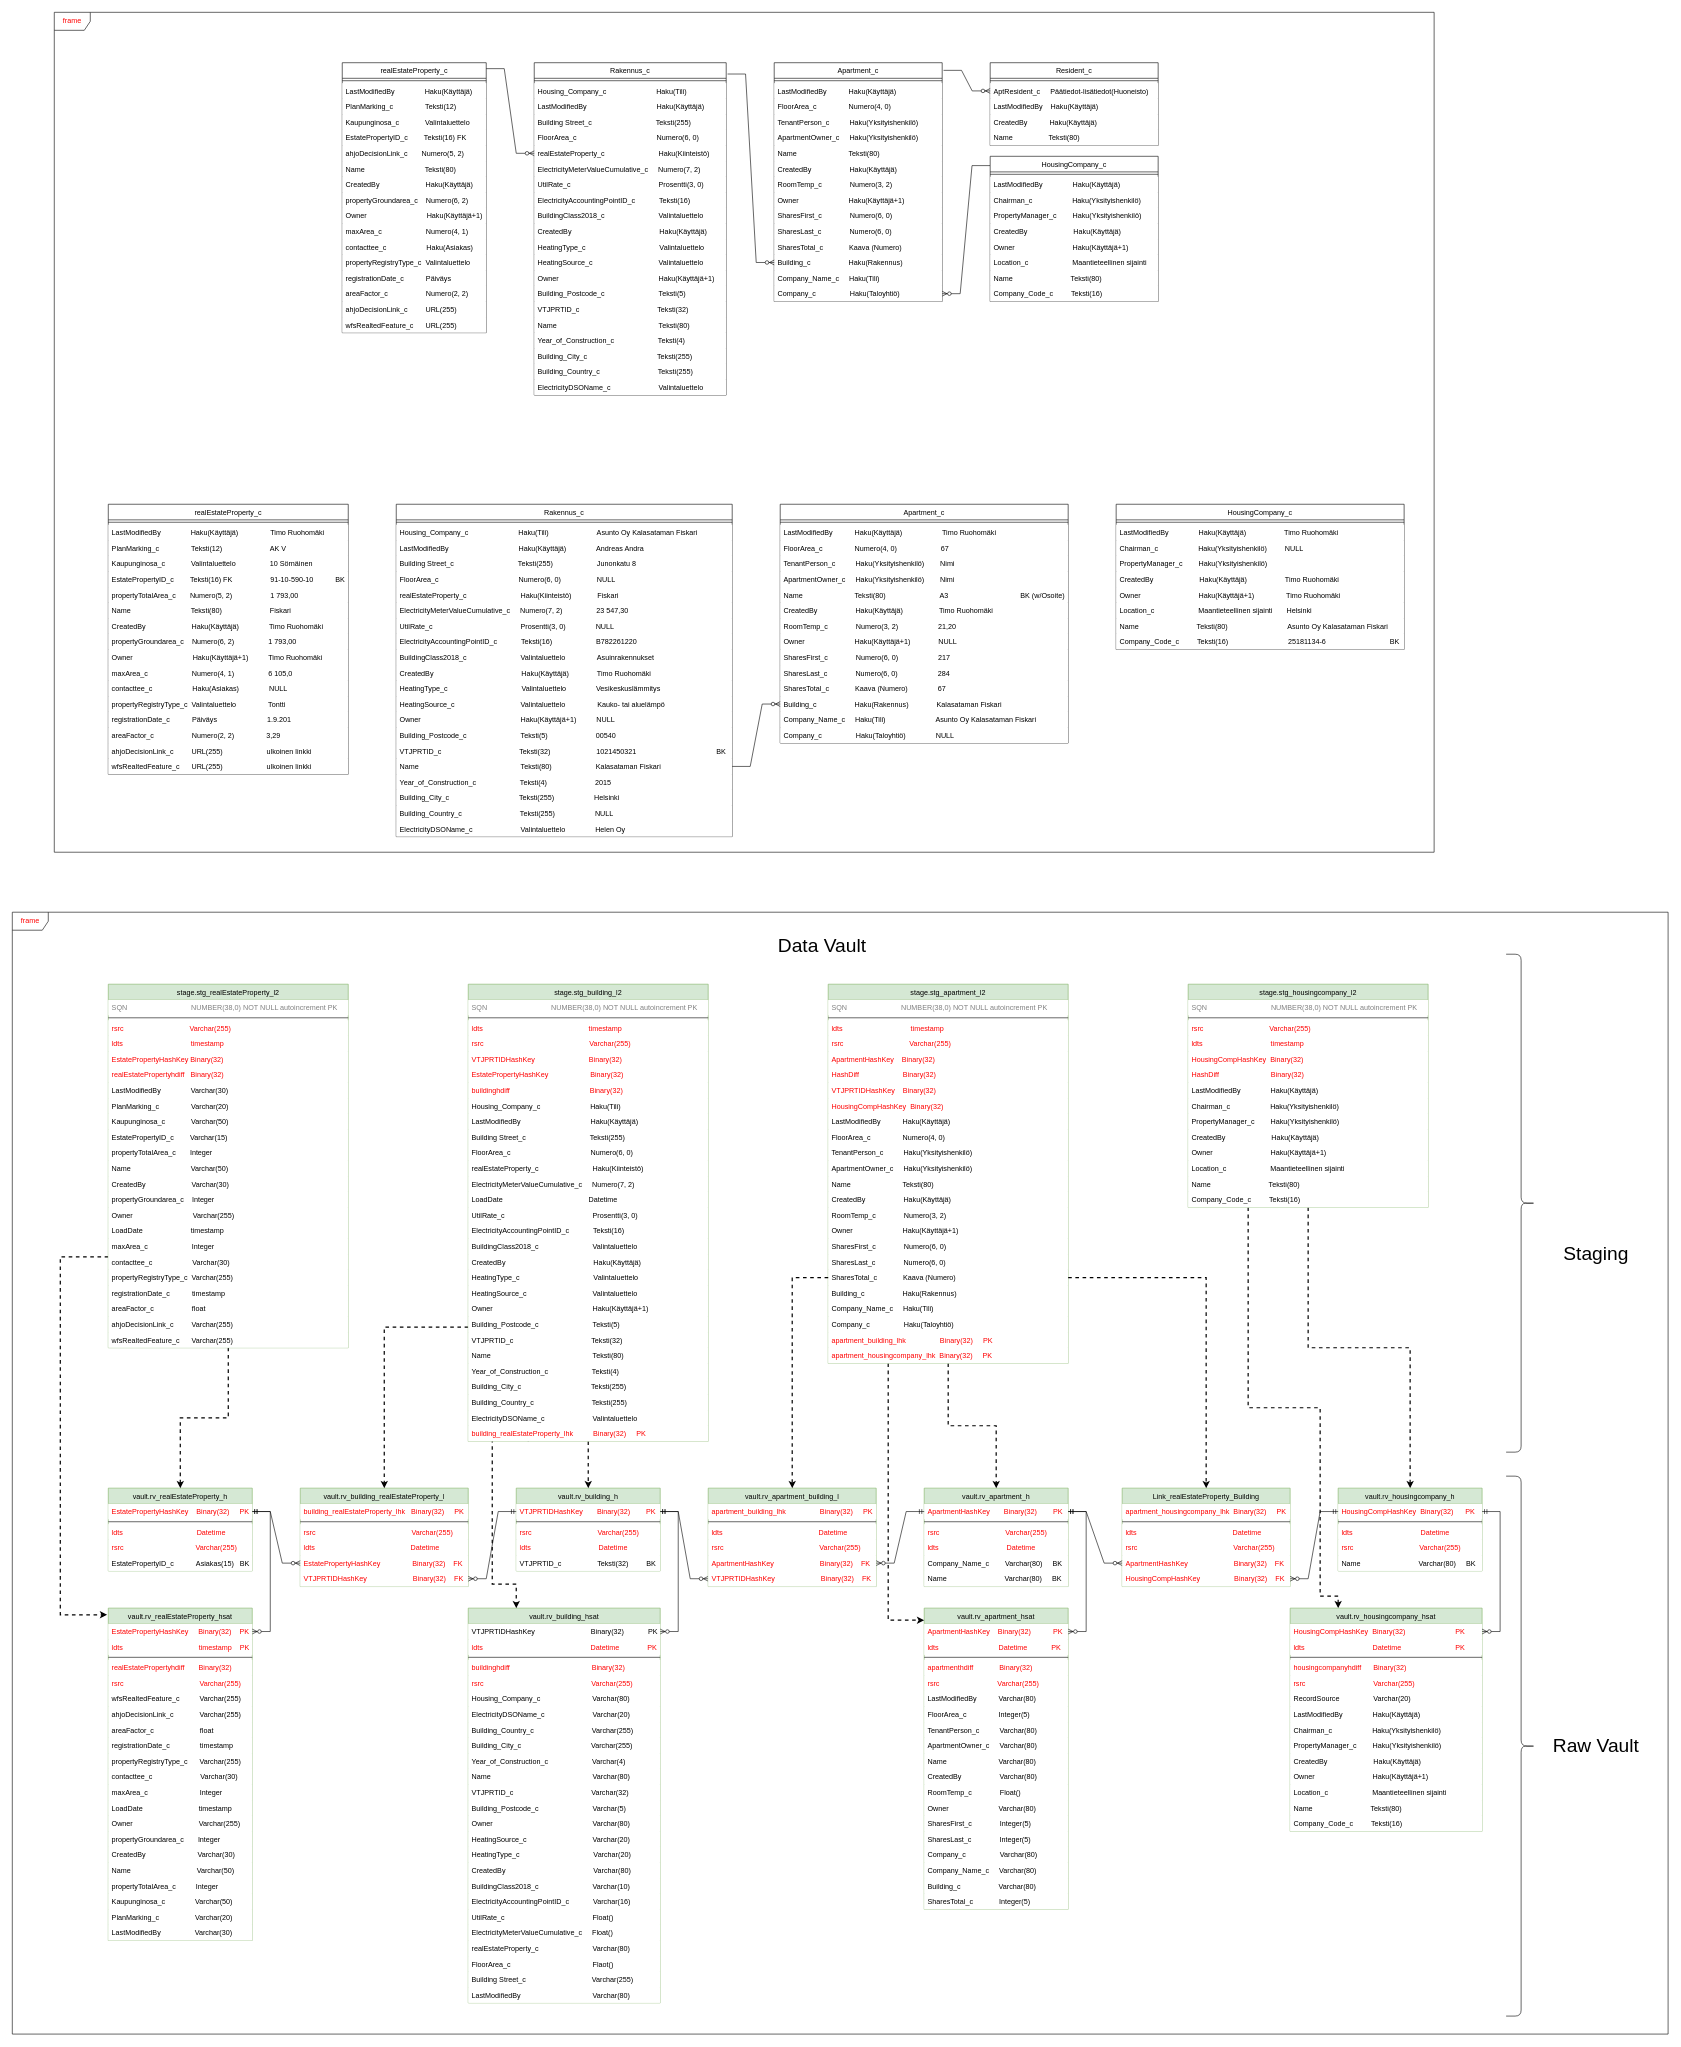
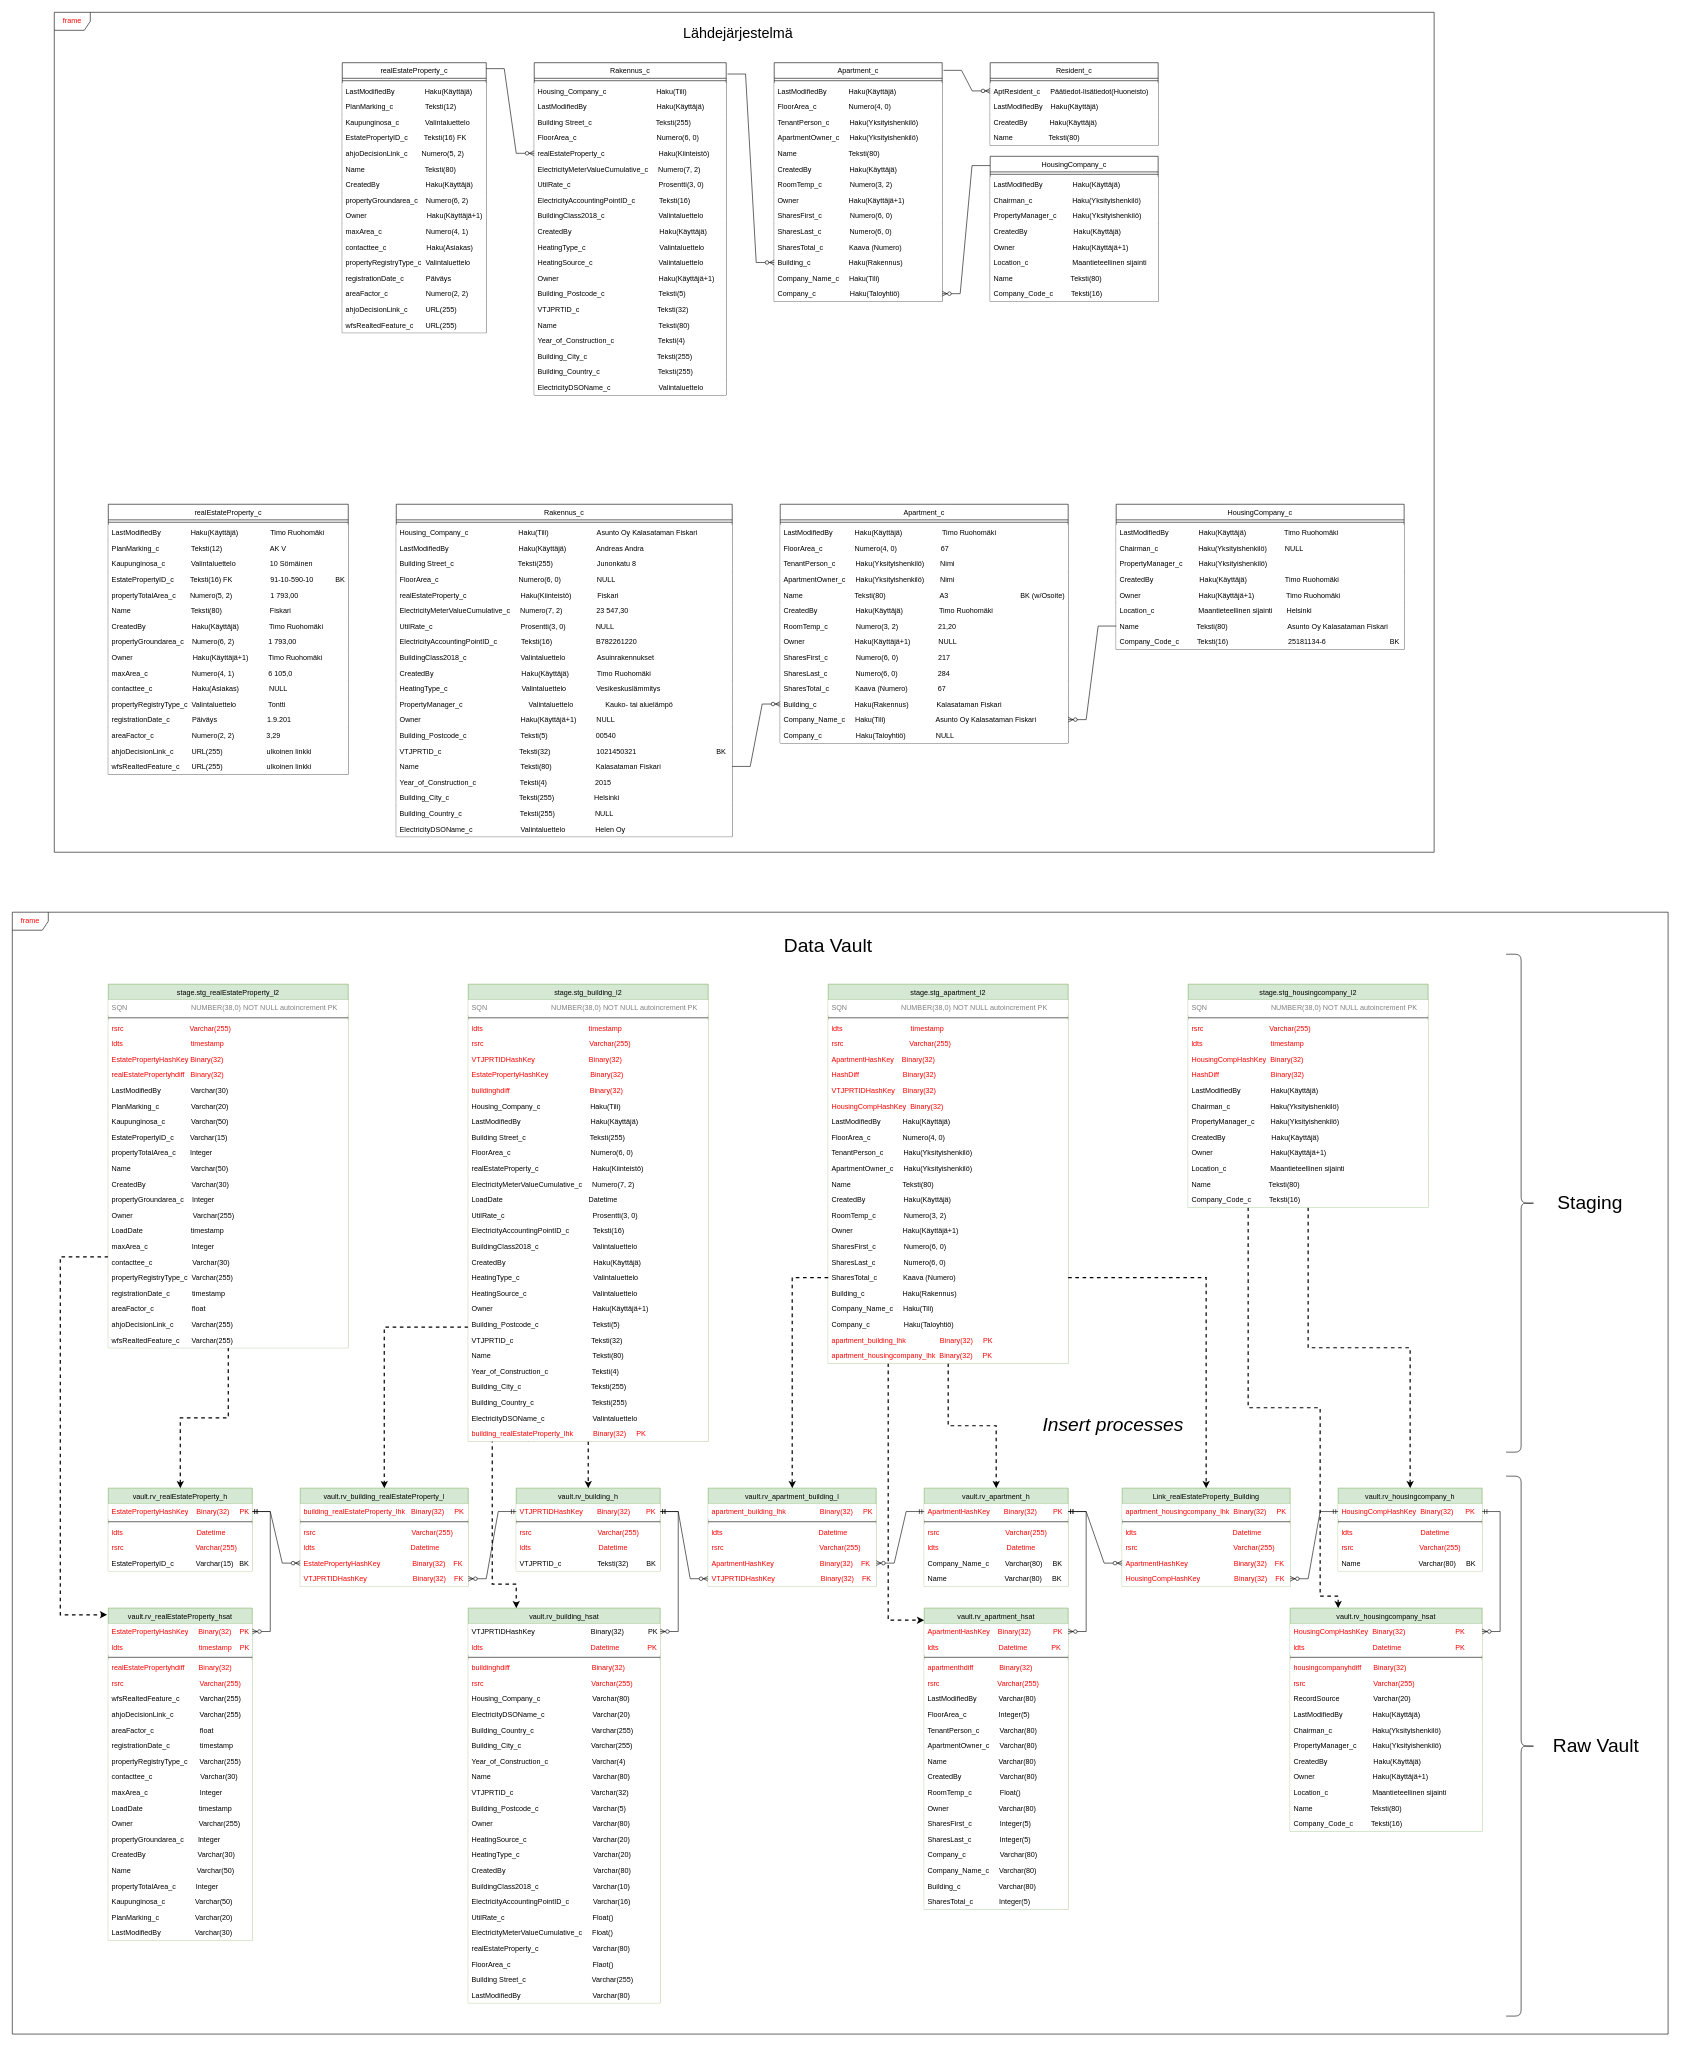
node "Lähdejärjestelmä": added
edge "Name Teksti(80) Asunto Oy Kalasataman Fiskari" -> "Company_Name_c Haku(Tili) Asunto Oy Kalasataman Fiskari": added
node "HeatingSource_c Valintaluettelo Kauko- tai aluelämpö": label "HeatingSource_c Valintaluettelo Kauko- tai aluelämpö" -> "PropertyManager_c Valintaluettelo Kauko- tai aluelämpö"
node "Data Vault": moved (822, 945) -> (828, 945)
node "Staging": moved (1596, 1254) -> (1590, 1203)
node "Insert processes": added
node "EstatePropertyID_c Asiakas(15) BK": label "EstatePropertyID_c Asiakas(15) BK" -> "EstatePropertyID_c Varchar(15) BK"
